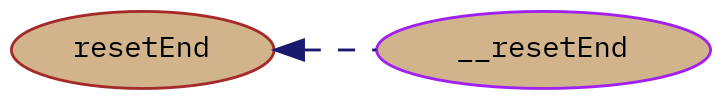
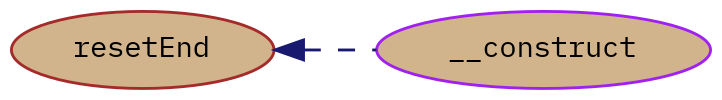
node "__resetEnd": label "__resetEnd" -> "__construct"
